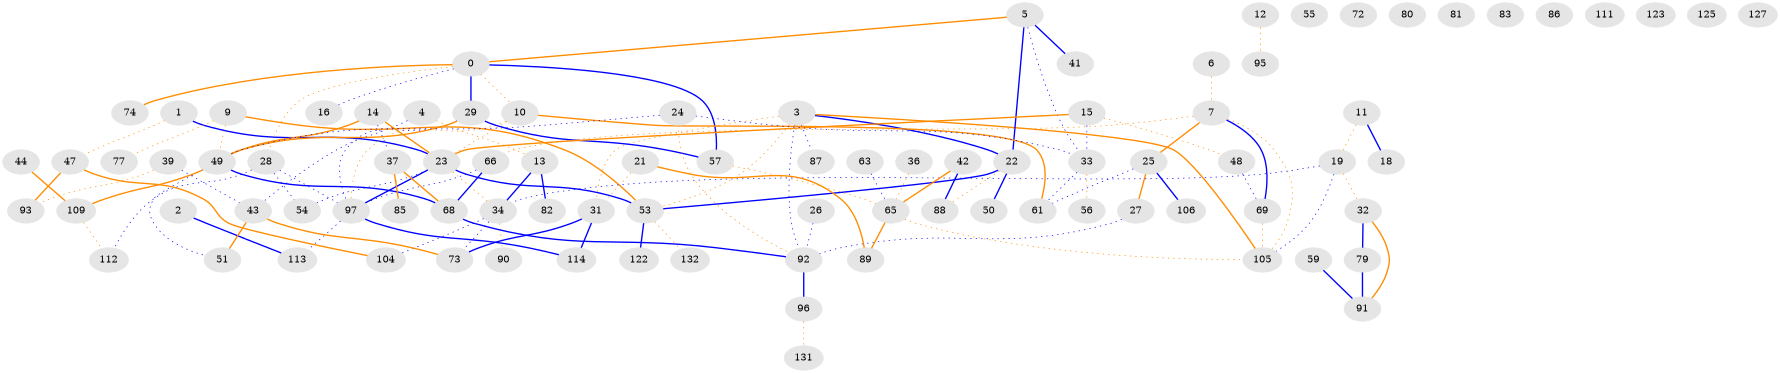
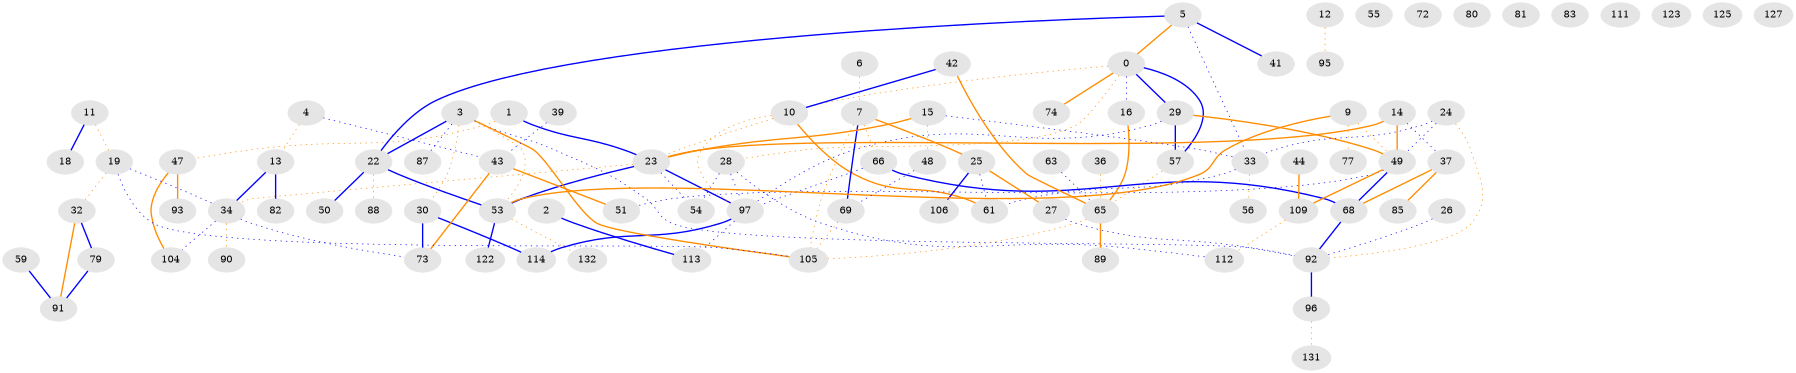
node "86": removed
node "21": removed
edge "16" -- "65": added
edge "39" -- "93": removed
edge "42" -- "88": now "42" -- "10"
node "31": label "31" -> "30"
